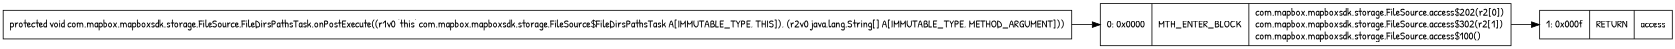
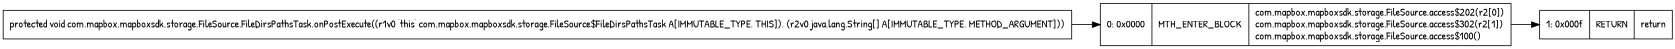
node "1: 0x000f": text "access" -> "return"
